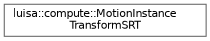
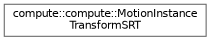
node "luisa::compute::MotionInstance TransformSRT": label "luisa::compute::MotionInstance TransformSRT" -> "compute::compute::MotionInstance TransformSRT"
